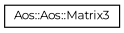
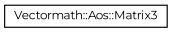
node "Aos::Aos::Matrix3": label "Aos::Aos::Matrix3" -> "Vectormath::Aos::Matrix3"
